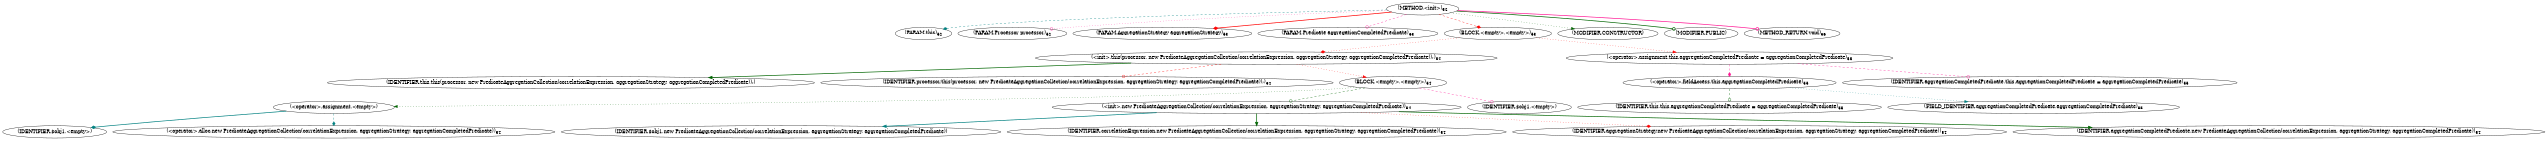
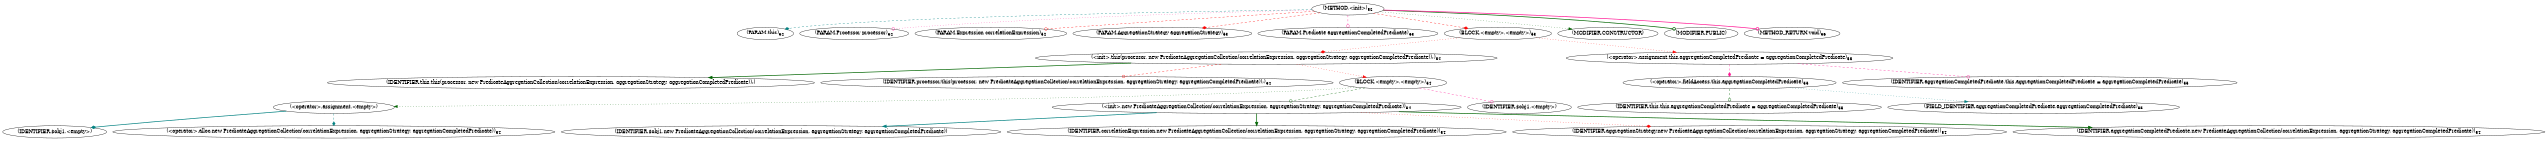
edge "(METHOD,<init>)" -> "(PARAM,AggregationStrategy aggregationStrategy)": style bold -> dashed
node "(PARAM,Expression correlationExpression)": added
